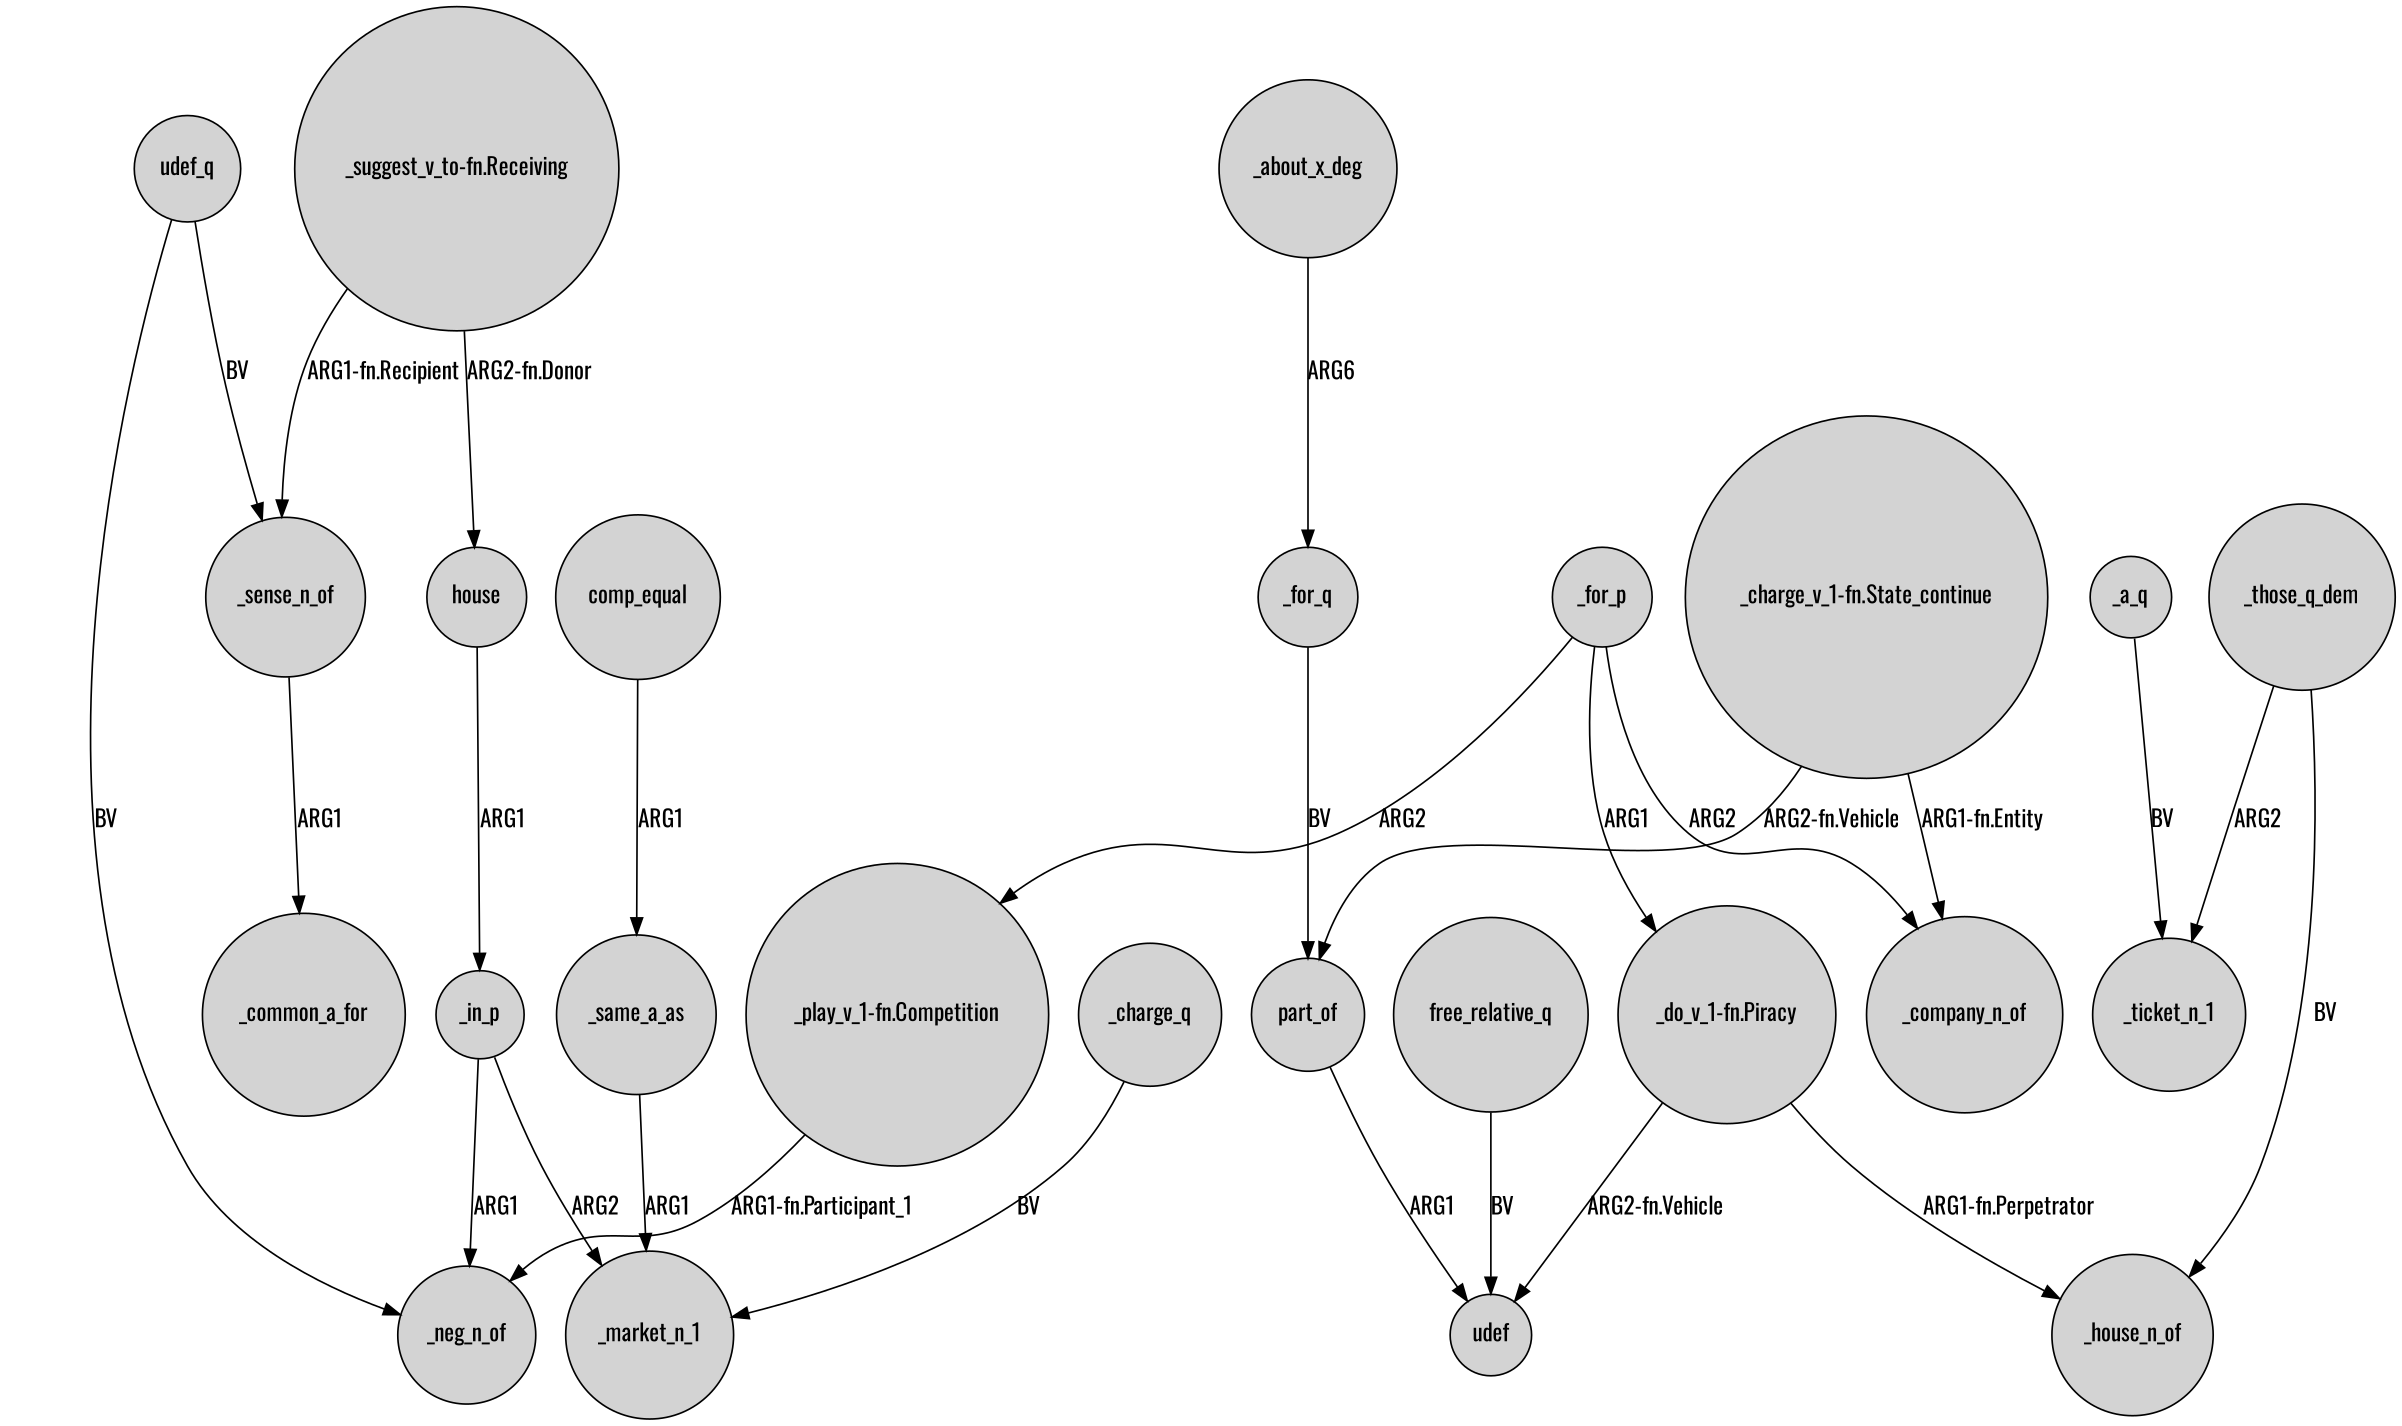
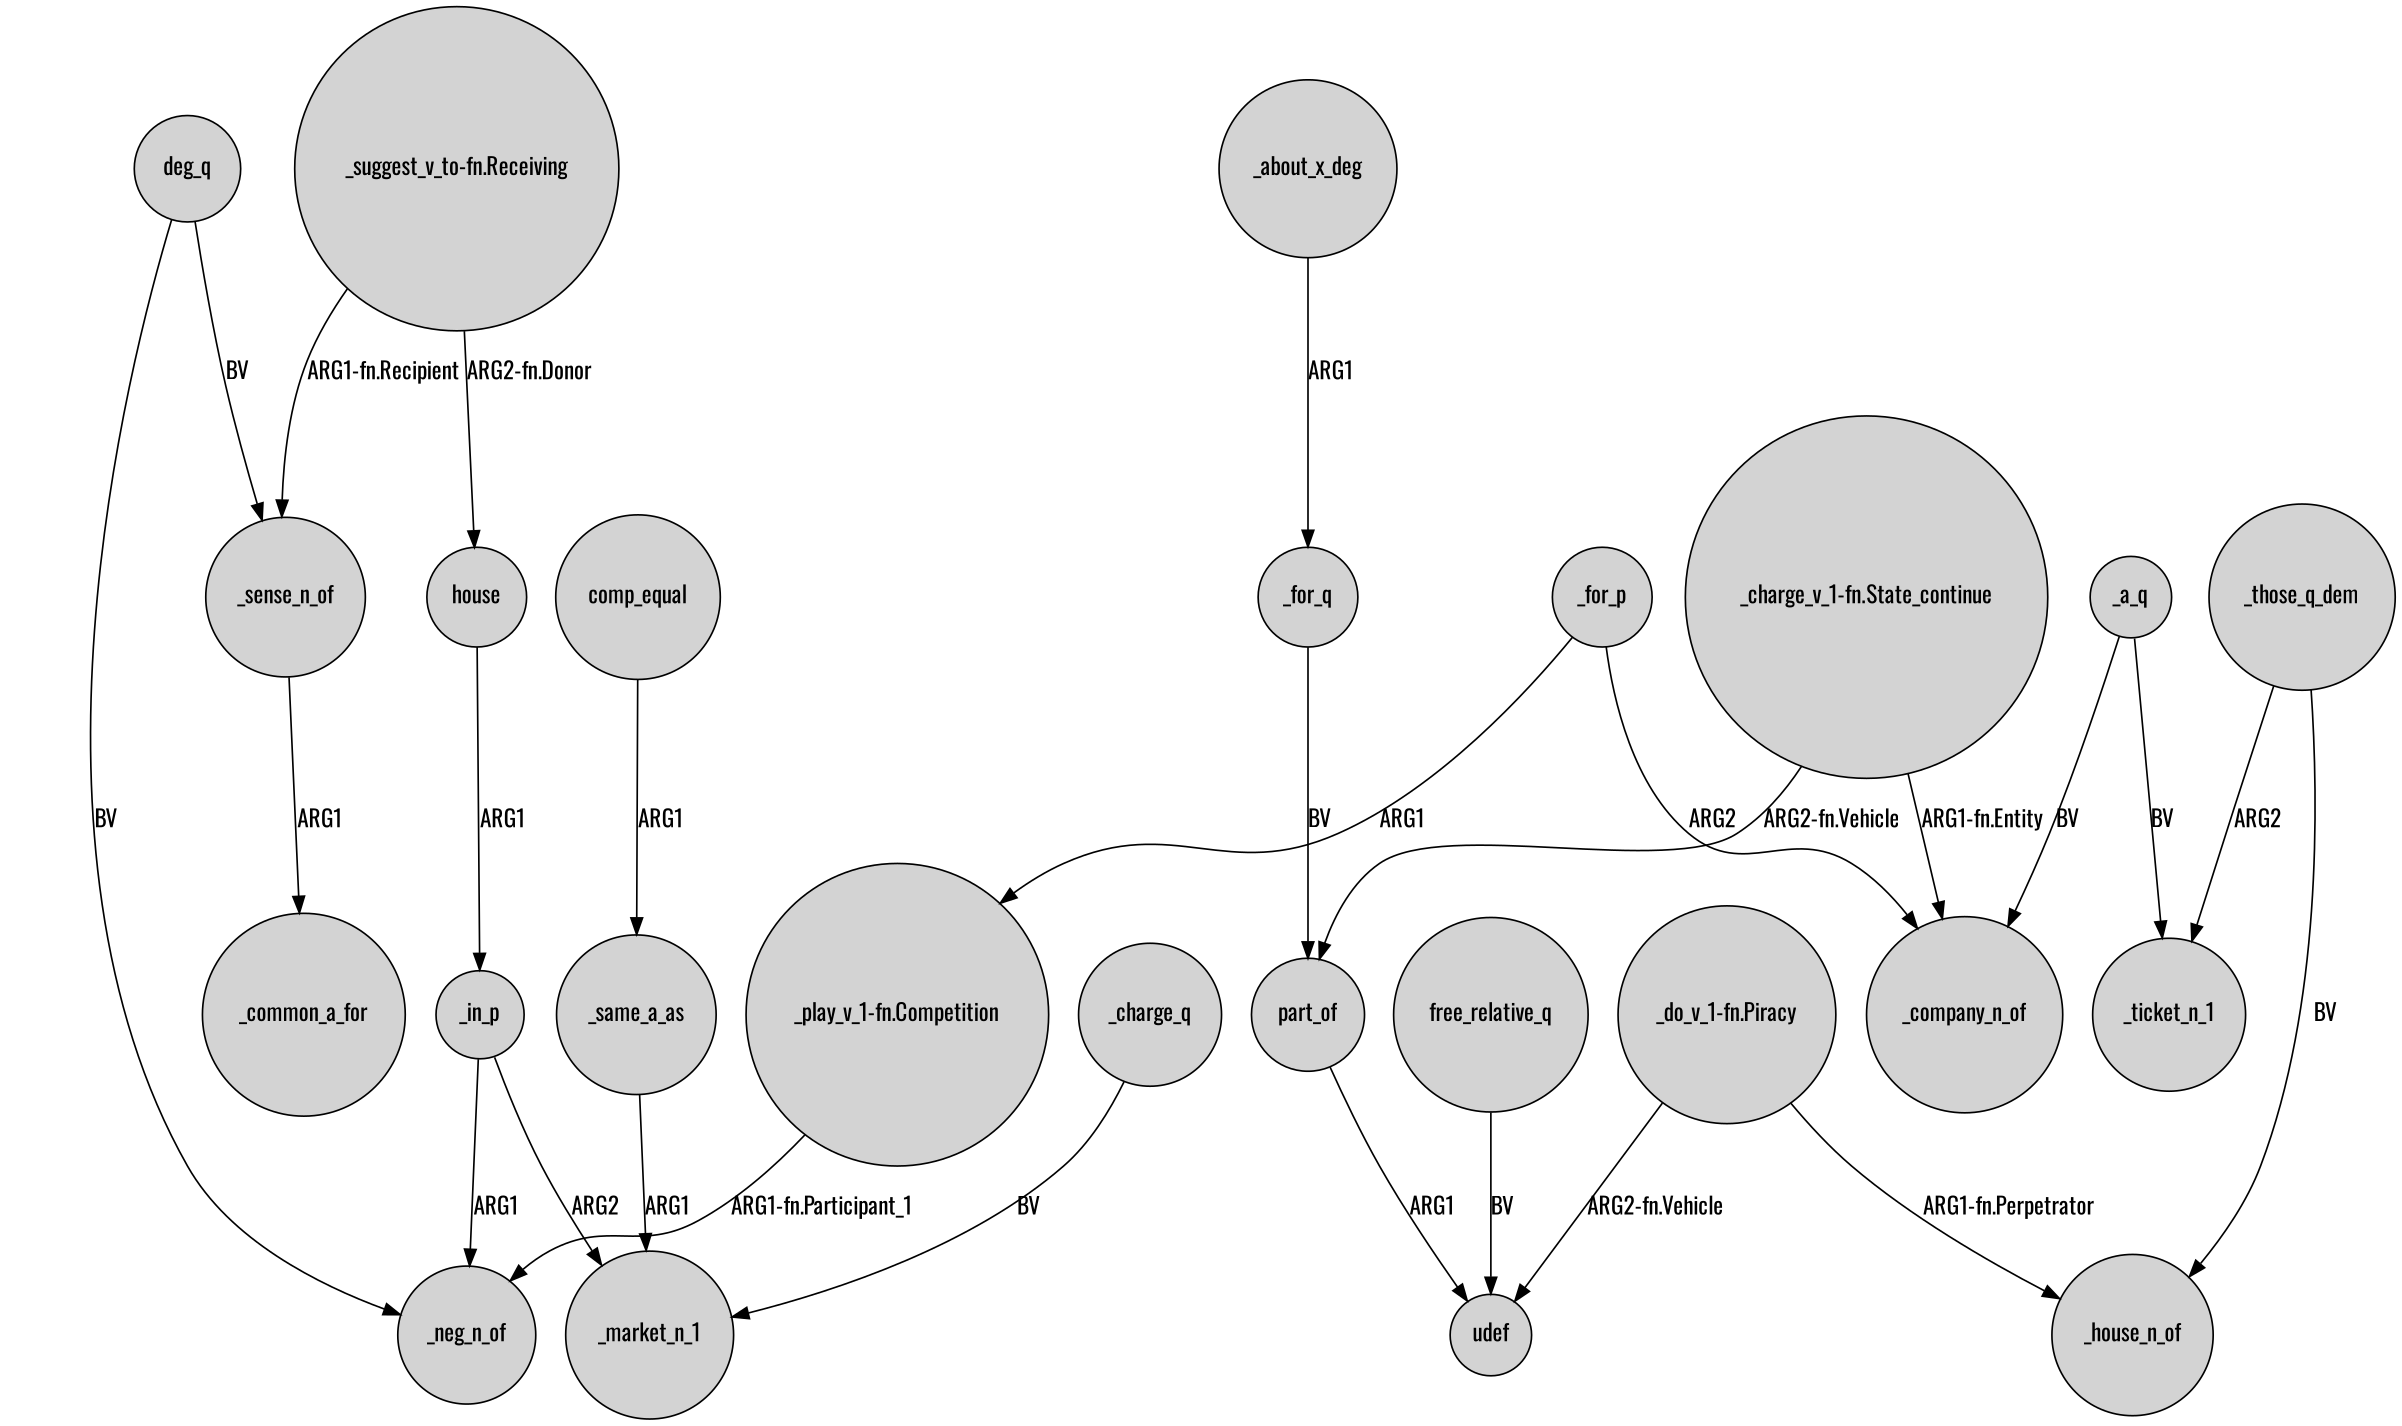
node "udef_q": label "udef_q" -> "deg_q"
edge "_about_x_deg" -> "_for_q": label "ARG6" -> "ARG1"
edge "_a_q" -> "_company_n_of": added, label "BV"
edge "_for_p" -> "_do_v_1-fn.Piracy": removed, label "ARG1"
edge "_for_p" -> "_play_v_1-fn.Competition": label "ARG2" -> "ARG1"
